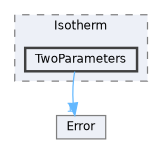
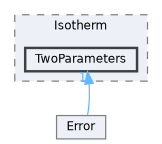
edge "TwoParameters" -> "Error": reversed
